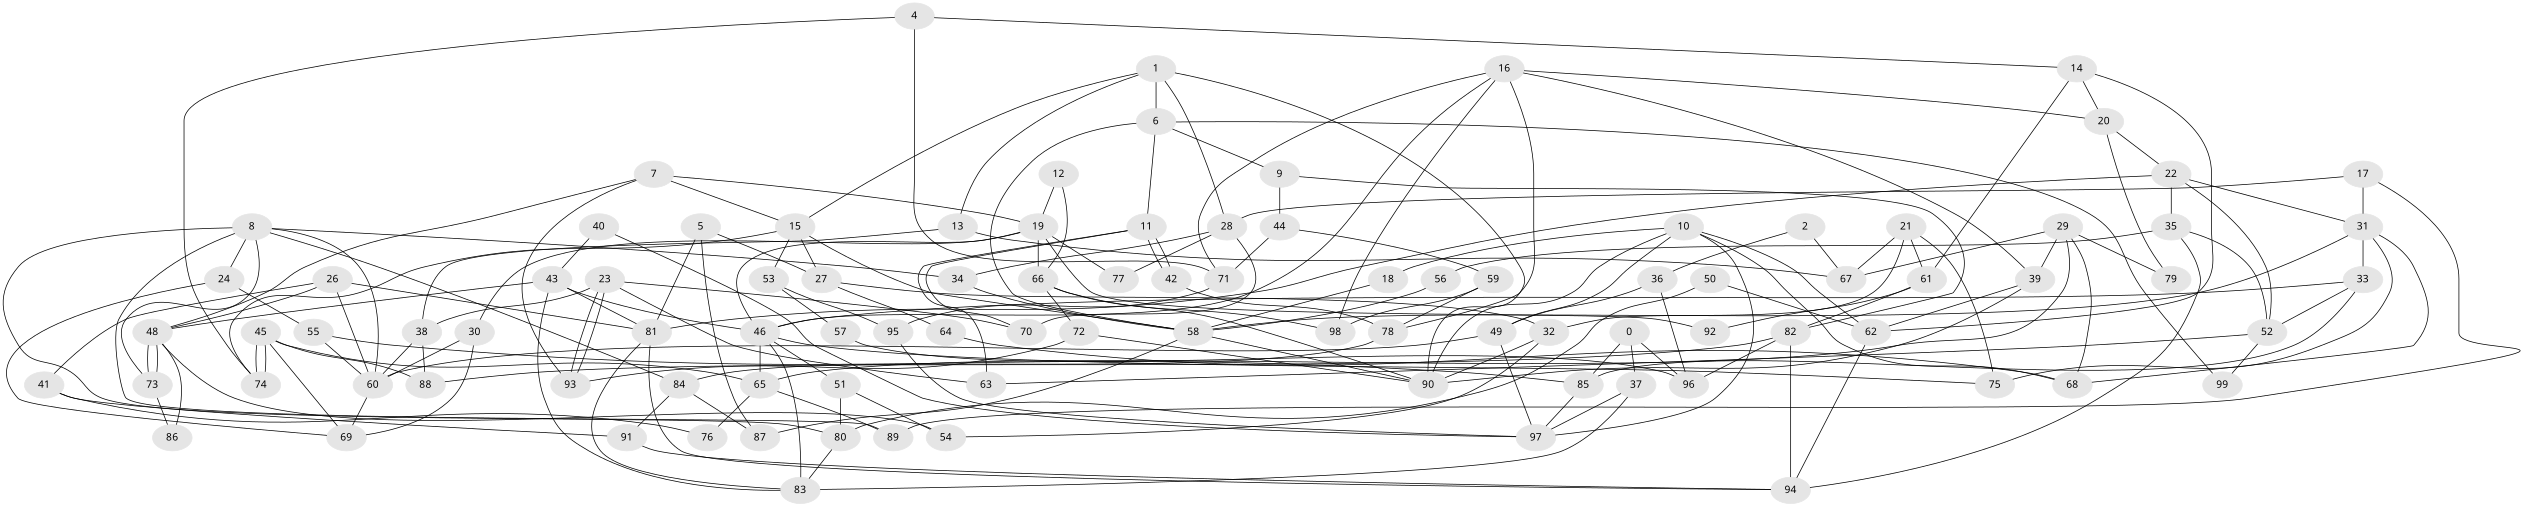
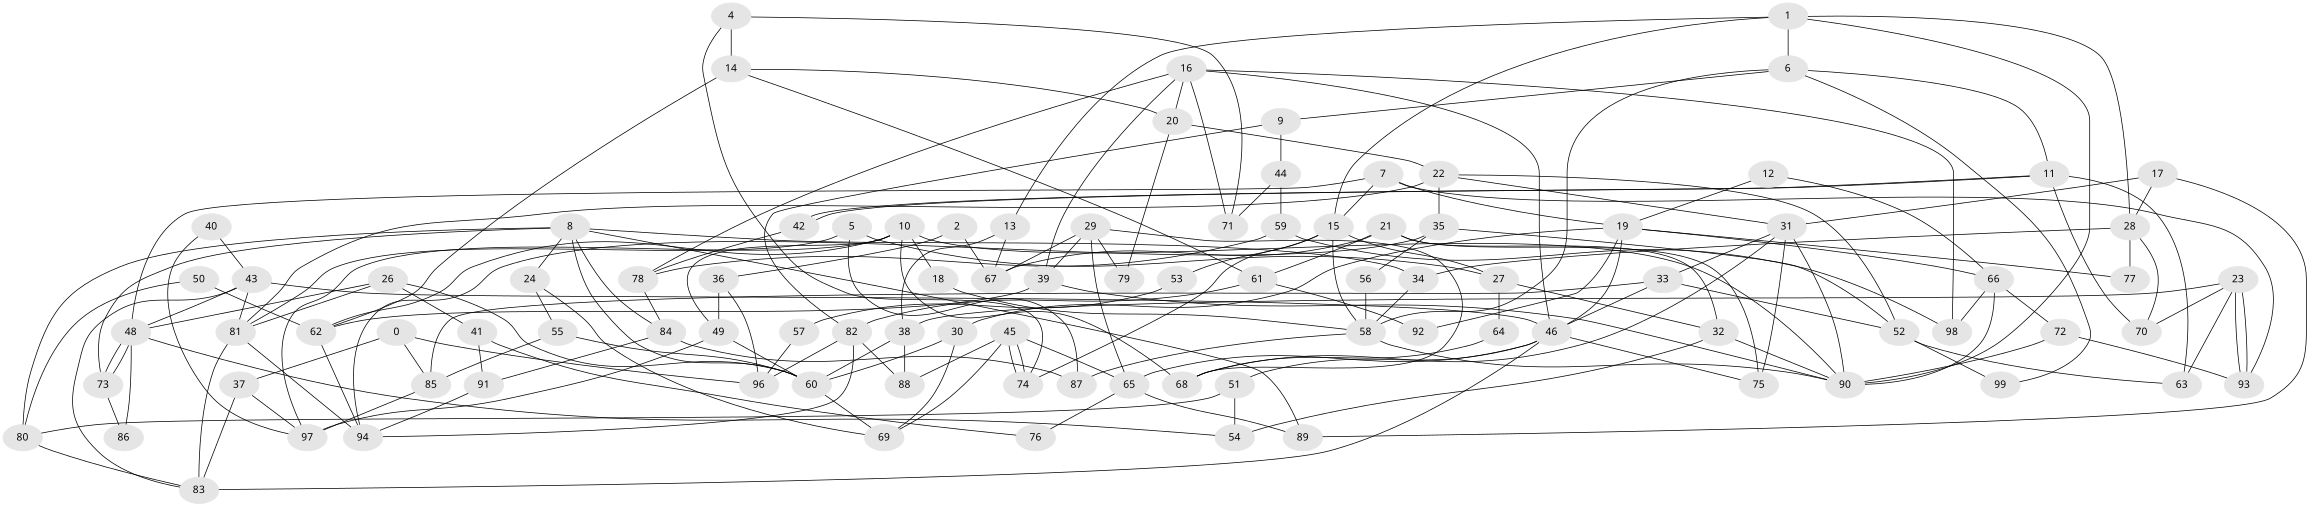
edge "31" -- "58": now "31" -- "90"
node "95": removed
